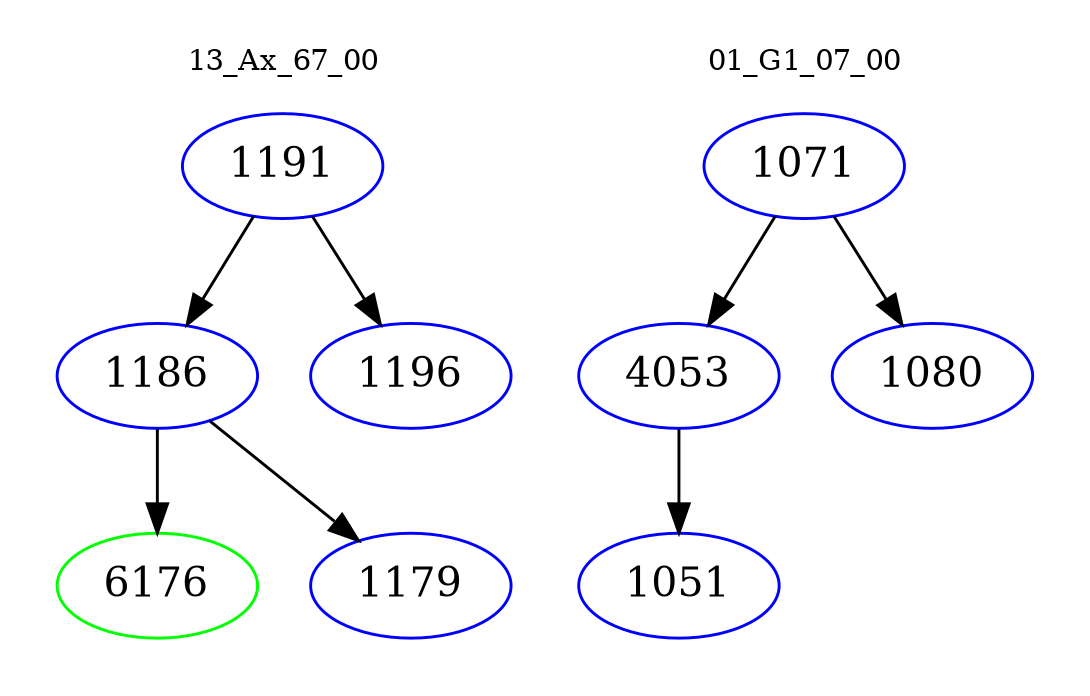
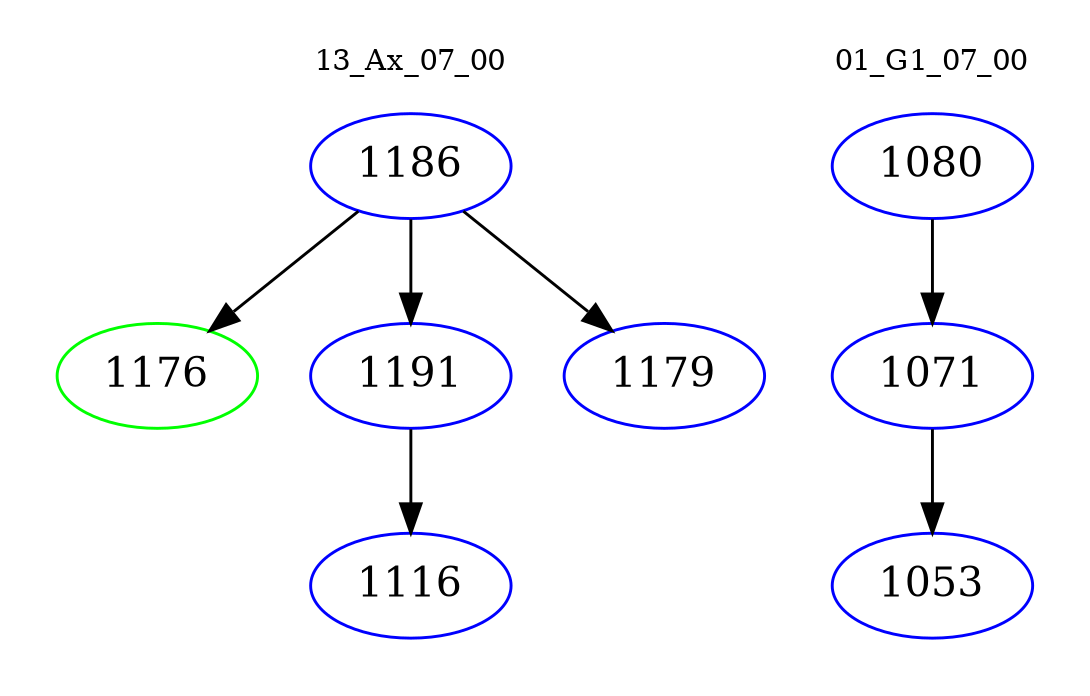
cluster "13_Ax_67_00": label "13_Ax_67_00" -> "13_Ax_07_00"
edge "1191" -> "1186": reversed
edge "1071" -> "1080": reversed
node "1196": label "1196" -> "1116"
node "4053": label "4053" -> "1053"
node "6176": label "6176" -> "1176"
node "1051": removed
